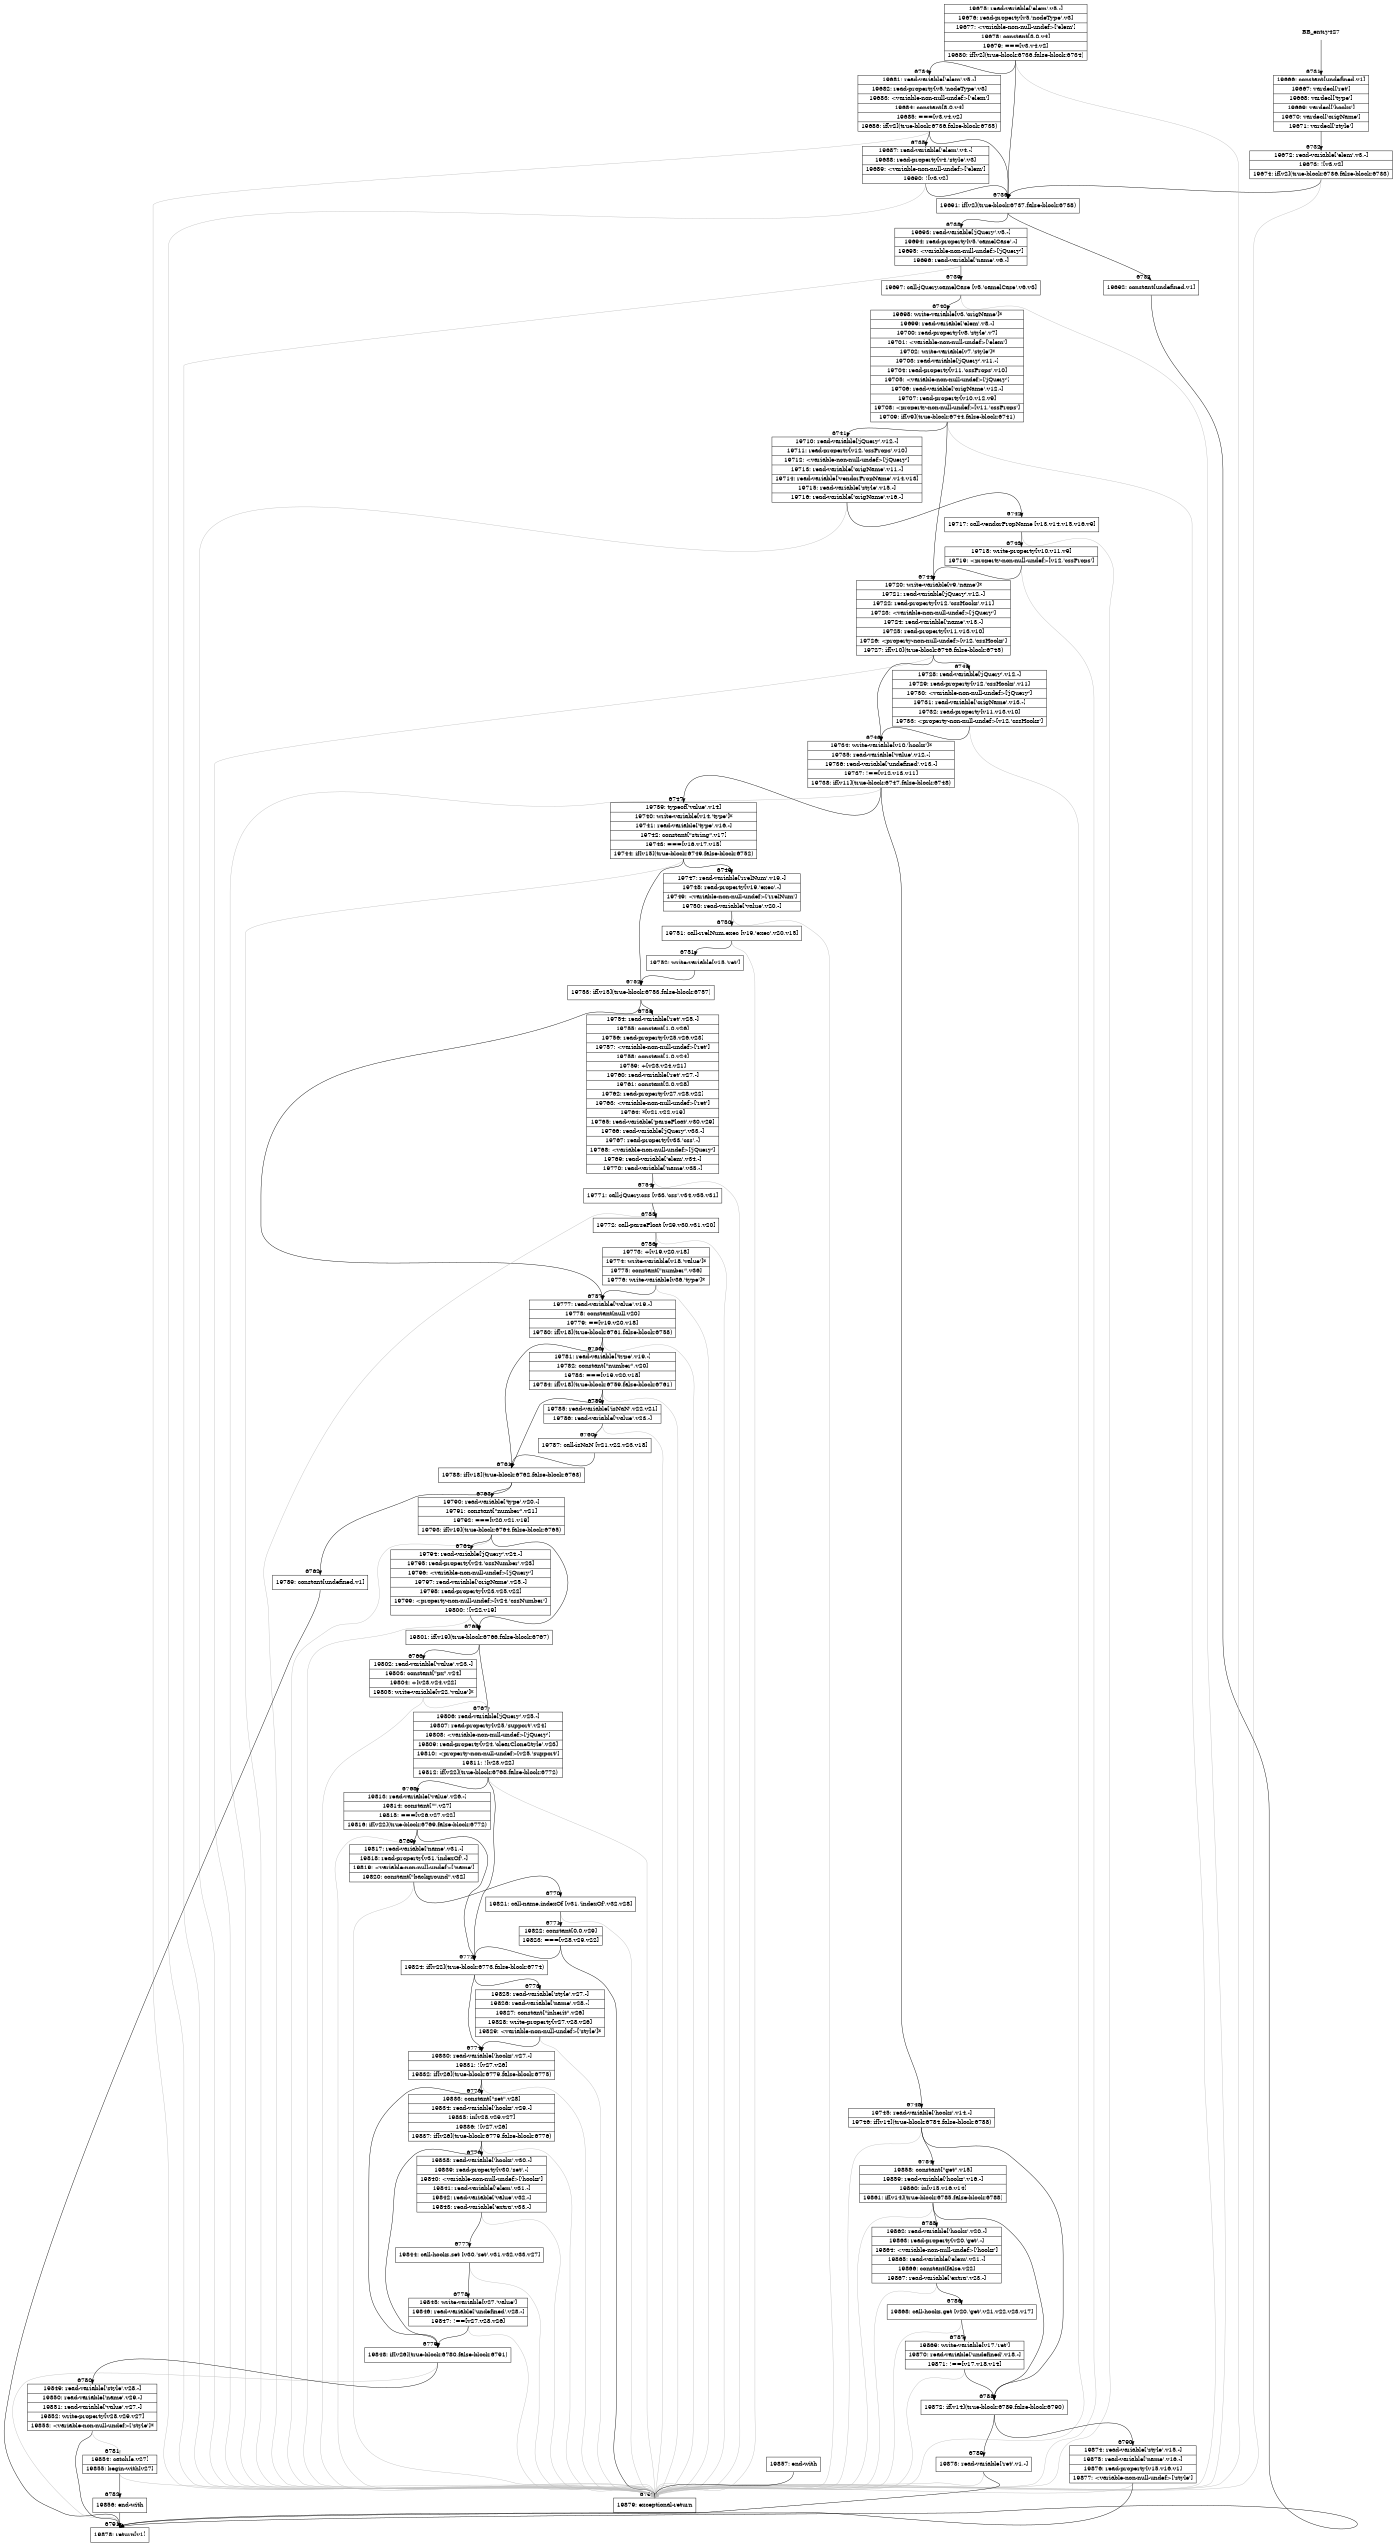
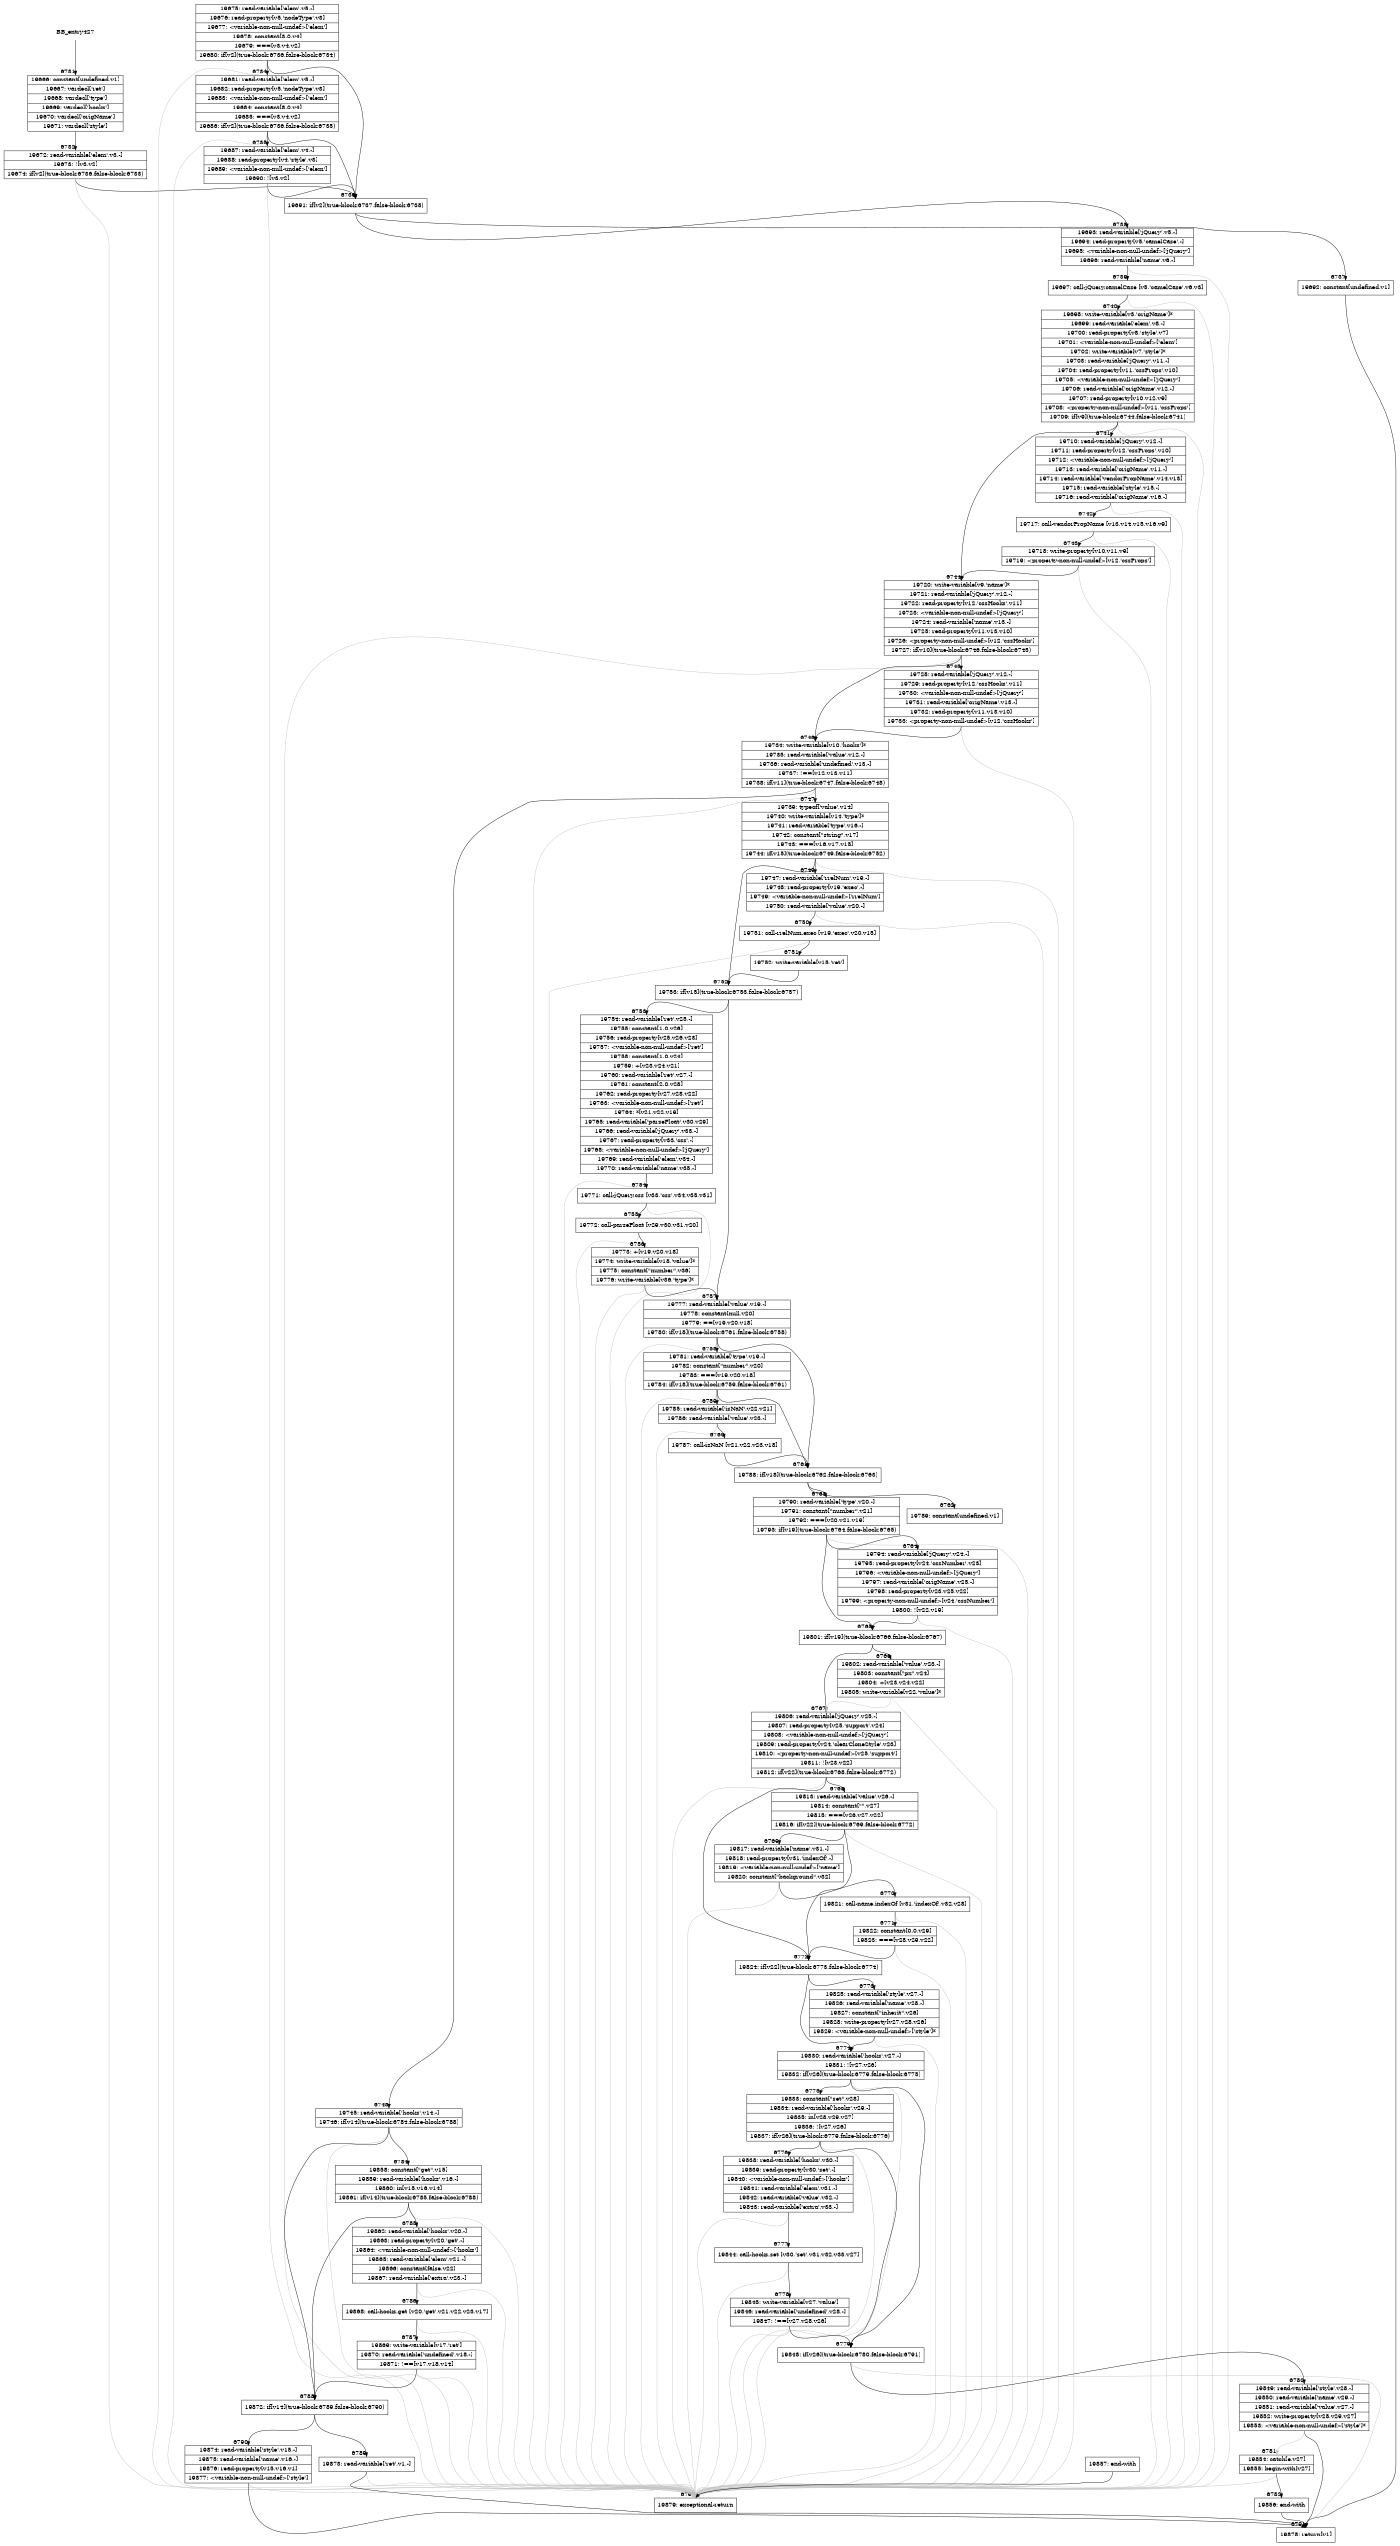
edge "19789: constant[undefined,v1]" -> "19878: return[v1]": removed
edge "19822: constant[0.0,v29]" -> "19879: exceptional-return": color black -> gray
